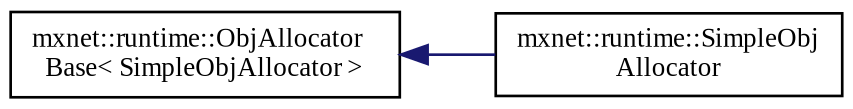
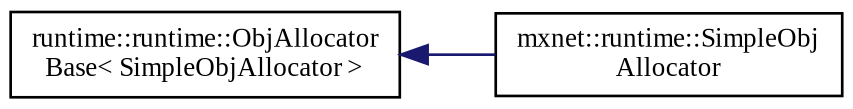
node "mxnet::runtime::ObjAllocator Base< SimpleObjAllocator >": label "mxnet::runtime::ObjAllocator Base< SimpleObjAllocator >" -> "runtime::runtime::ObjAllocator Base< SimpleObjAllocator >"
